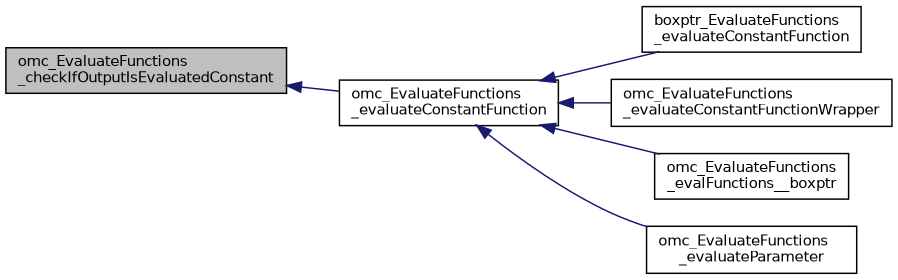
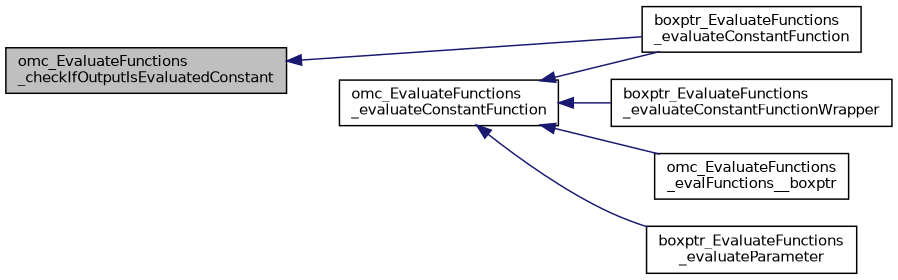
edge "omc_EvaluateFunctions _evaluateConstantFunction" -> "omc_EvaluateFunctions _checkIfOutputIsEvaluatedConstant": now "boxptr_EvaluateFunctions _evaluateConstantFunction" -> "omc_EvaluateFunctions _checkIfOutputIsEvaluatedConstant"
node "omc_EvaluateFunctions _evaluateConstantFunctionWrapper": label "omc_EvaluateFunctions _evaluateConstantFunctionWrapper" -> "boxptr_EvaluateFunctions _evaluateConstantFunctionWrapper"
node "omc_EvaluateFunctions _evaluateParameter": label "omc_EvaluateFunctions _evaluateParameter" -> "boxptr_EvaluateFunctions _evaluateParameter"
